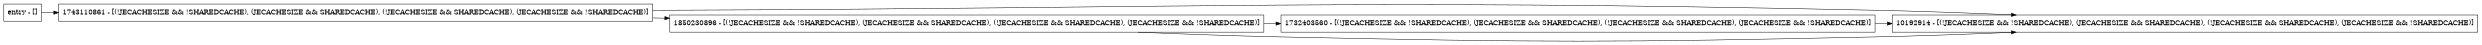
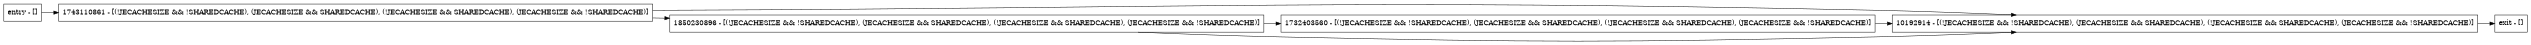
node "exit - []": added
